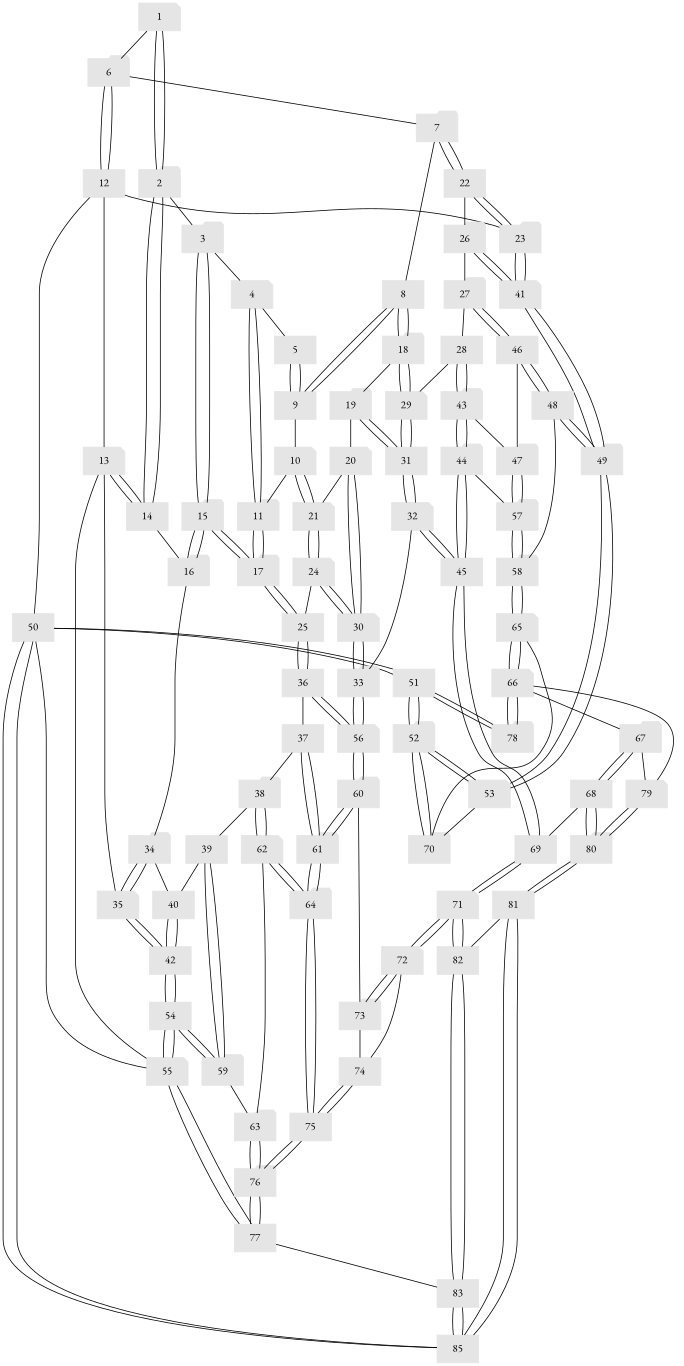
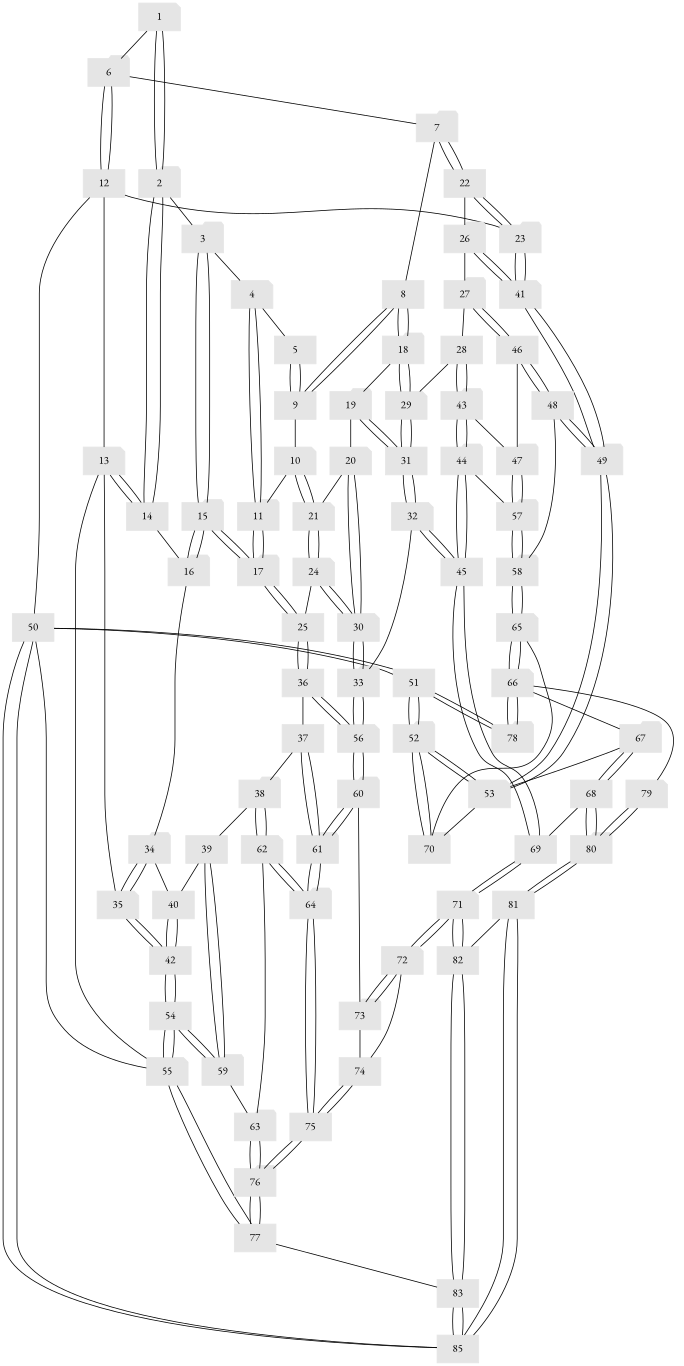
edge "67" -- "79": now "67" -- "53"
